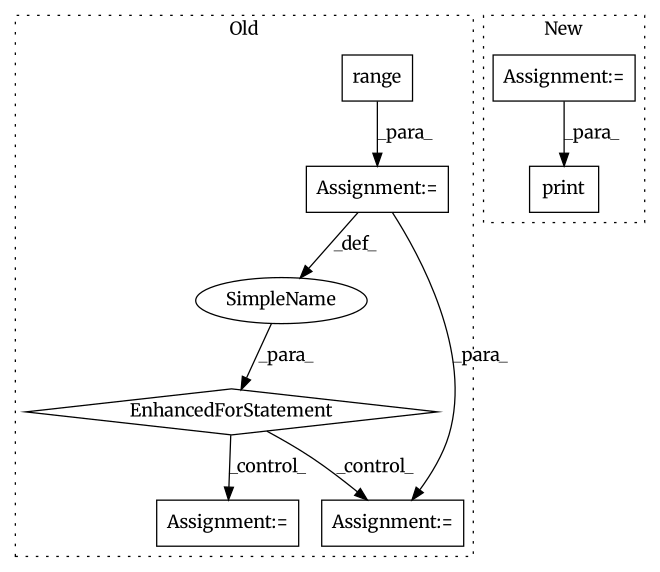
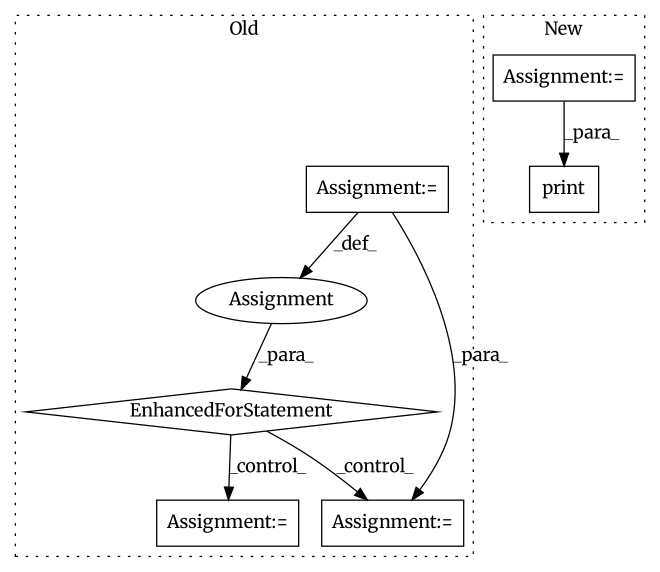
node "range": removed
node "SimpleName": label "SimpleName" -> "Assignment"
